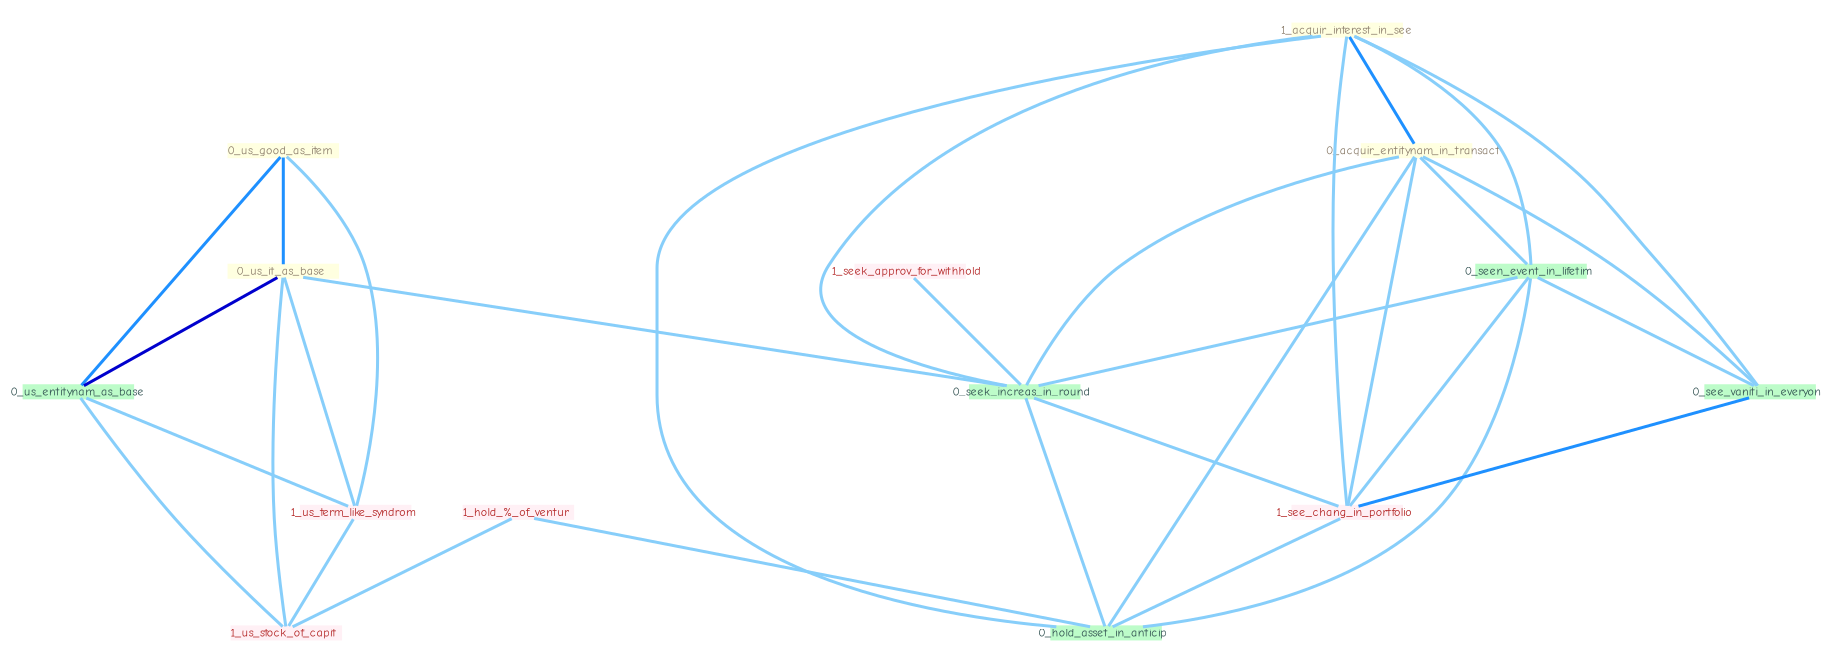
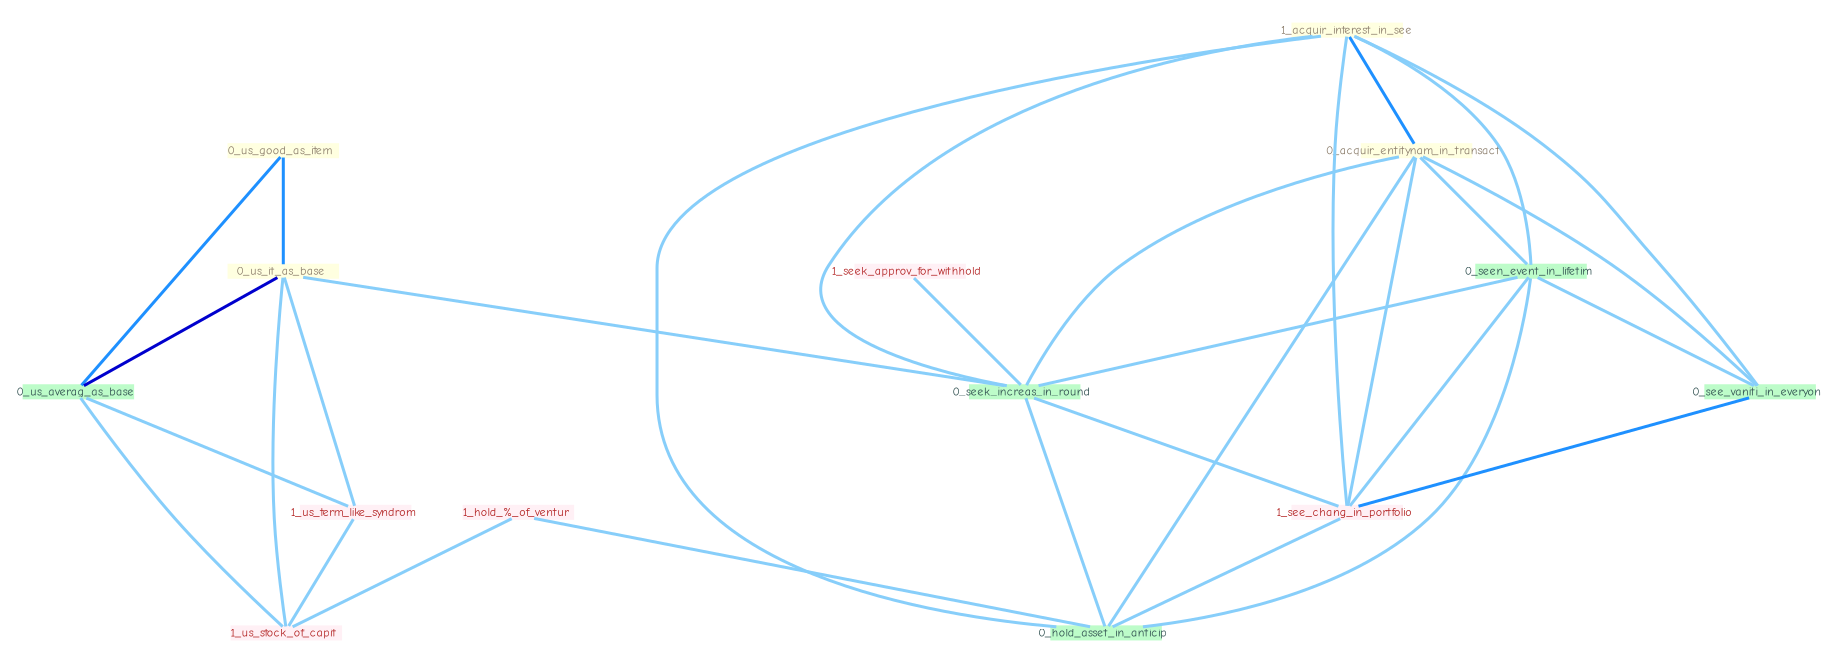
edge "0_us_good_as_item" -- "1_us_term_like_syndrom": removed
node "0_us_entitynam_as_base": label "0_us_entitynam_as_base" -> "0_us_averag_as_base"
